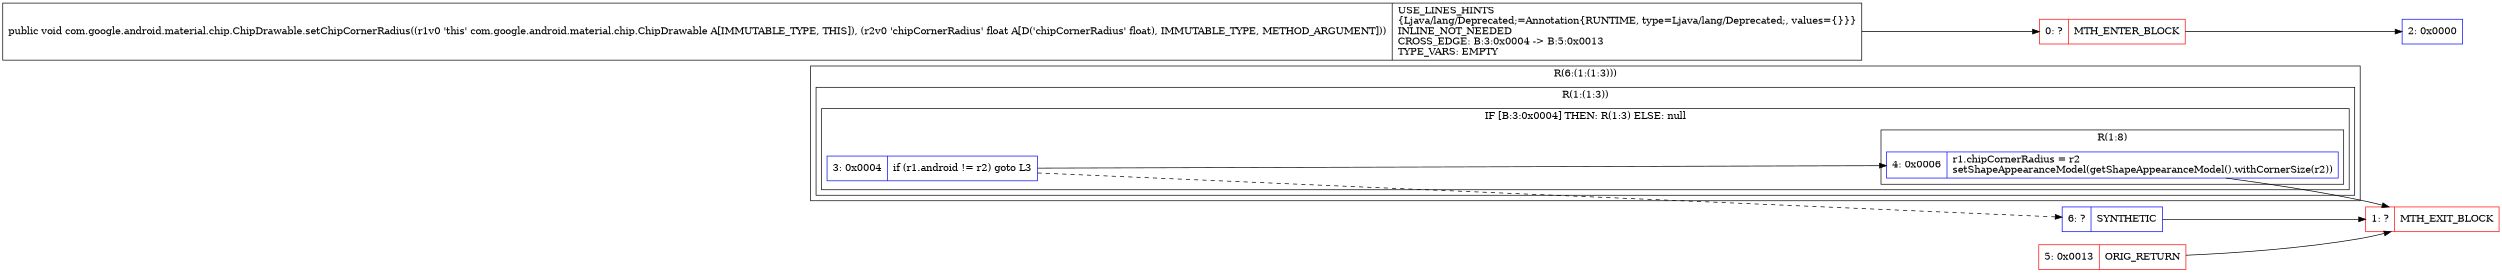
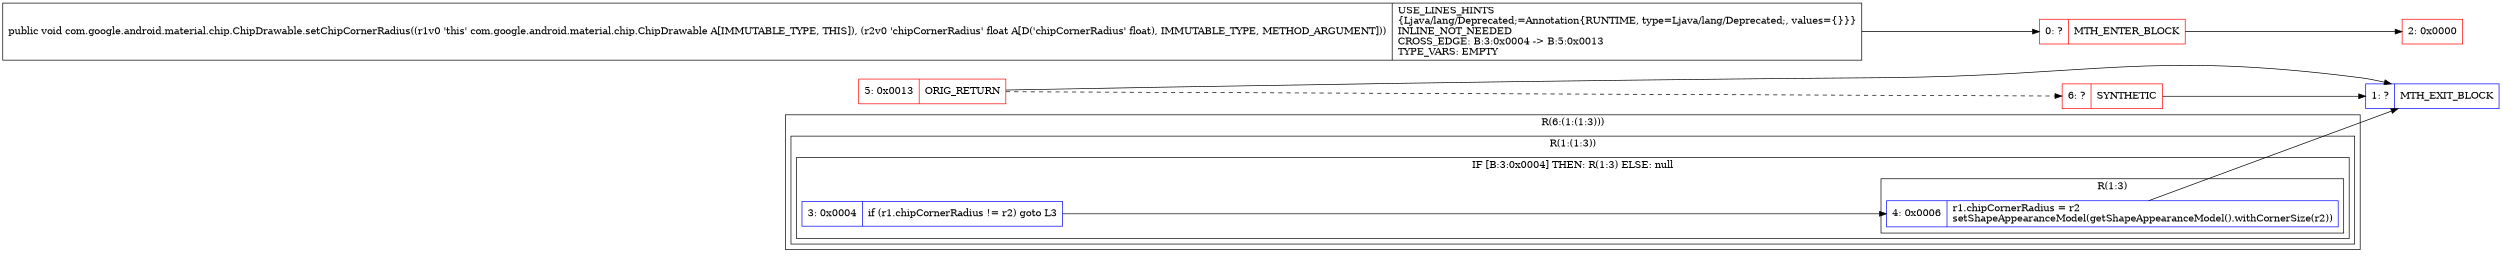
node "2: 0x0000": color blue -> red
cluster "R(1:8)": label "R(1:8)" -> "R(1:3)"
node "3: 0x0004": text "if (r1.android != r2) goto L3" -> "if (r1.chipCornerRadius != r2) goto L3"
edge "3: 0x0004" -> "6: ?": now "5: 0x0013" -> "6: ?"
node "6: ?": color blue -> red
node "1: ?": color red -> blue
